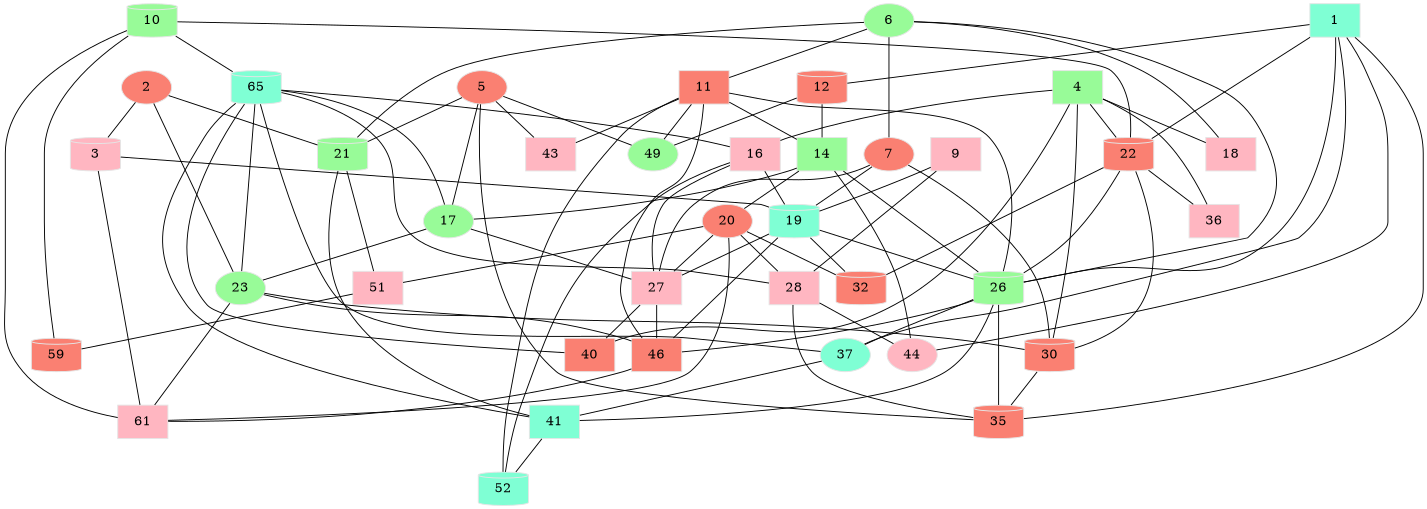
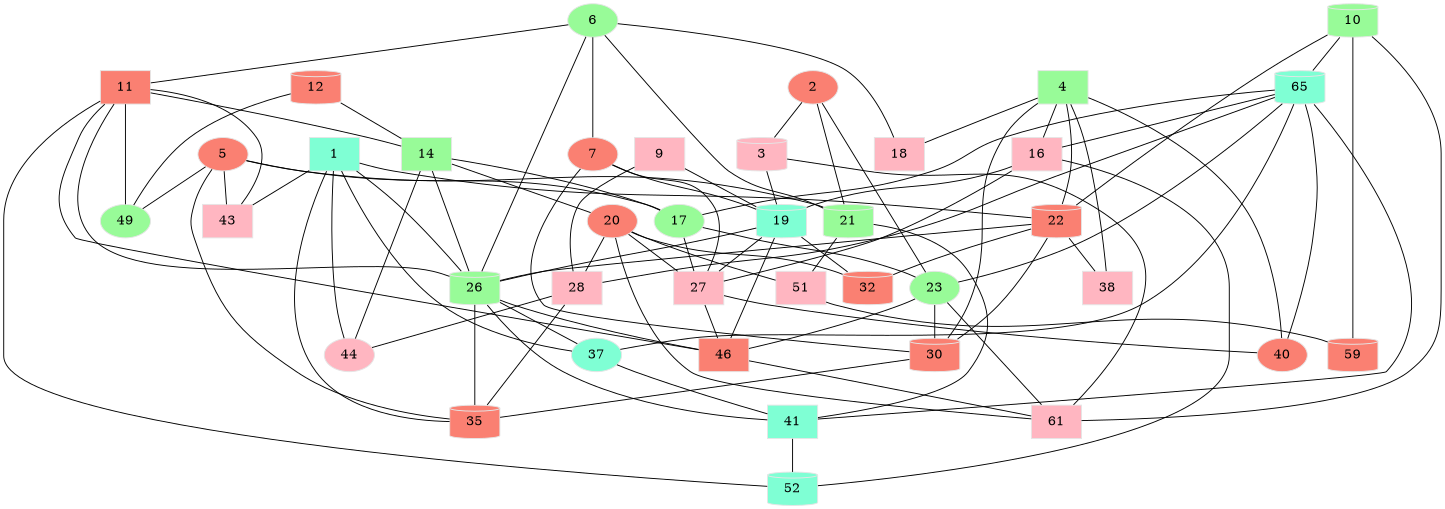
edge "1" -- "12": now "1" -- "43"
node "36": label "36" -> "38"
node "40": shape box -> ellipse
